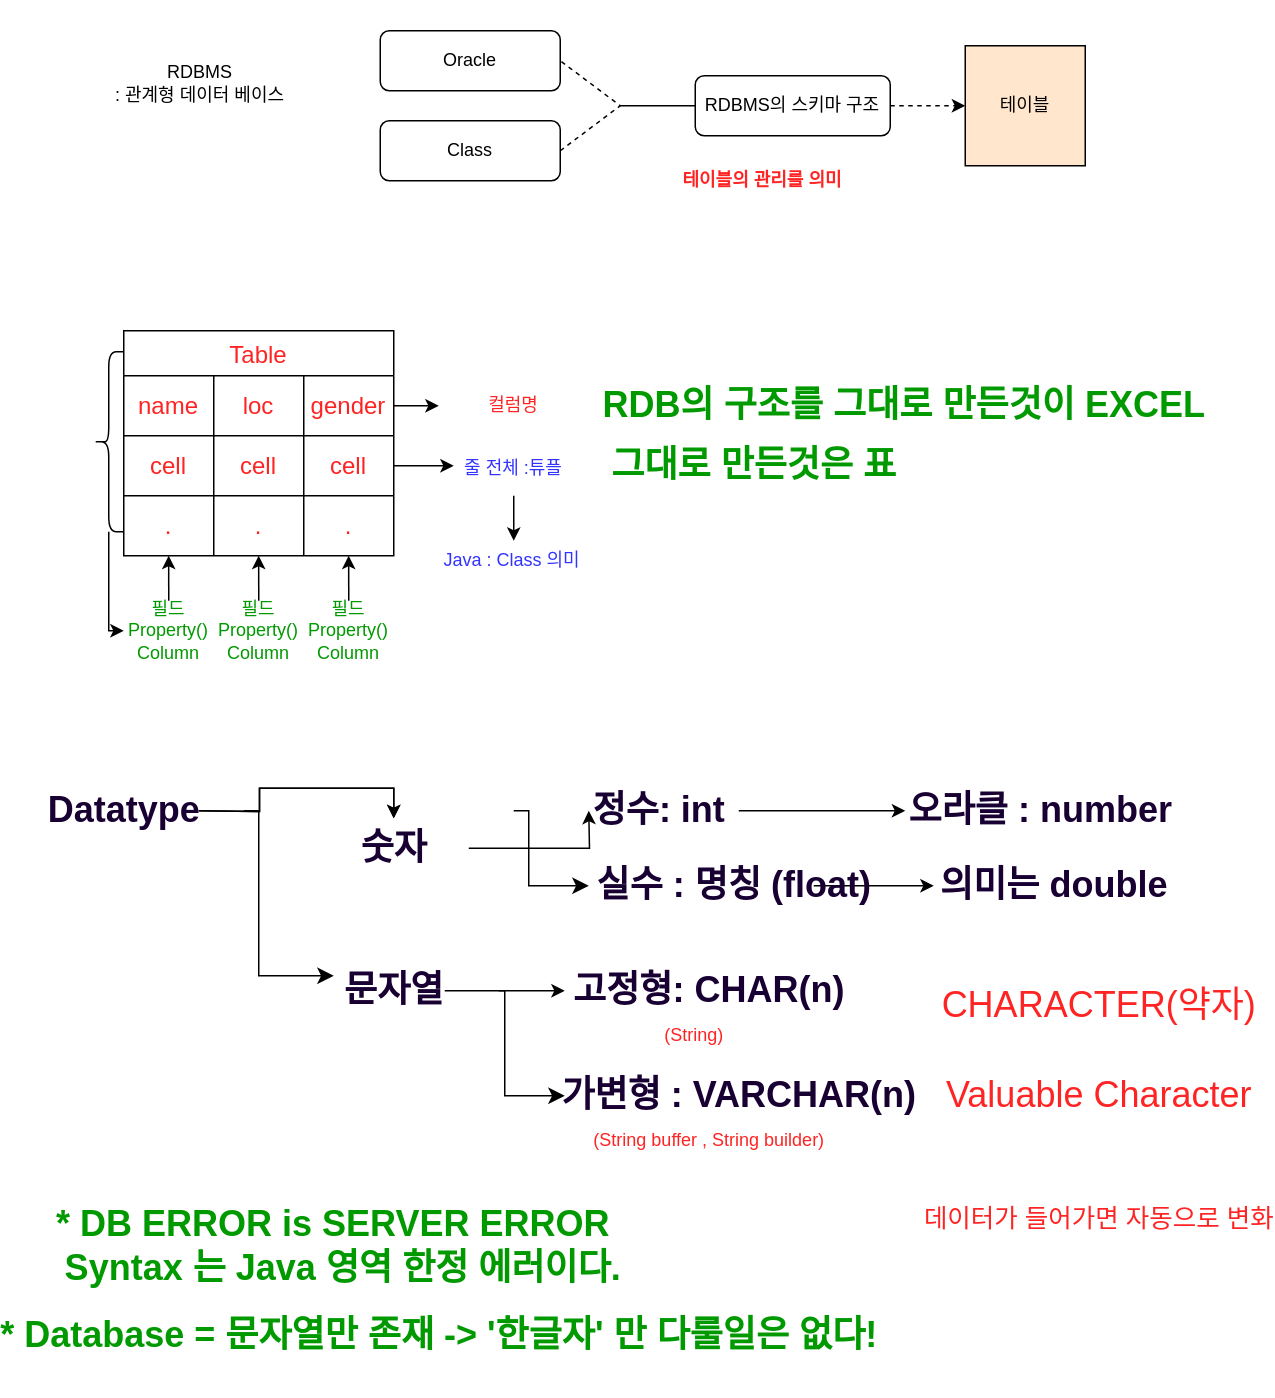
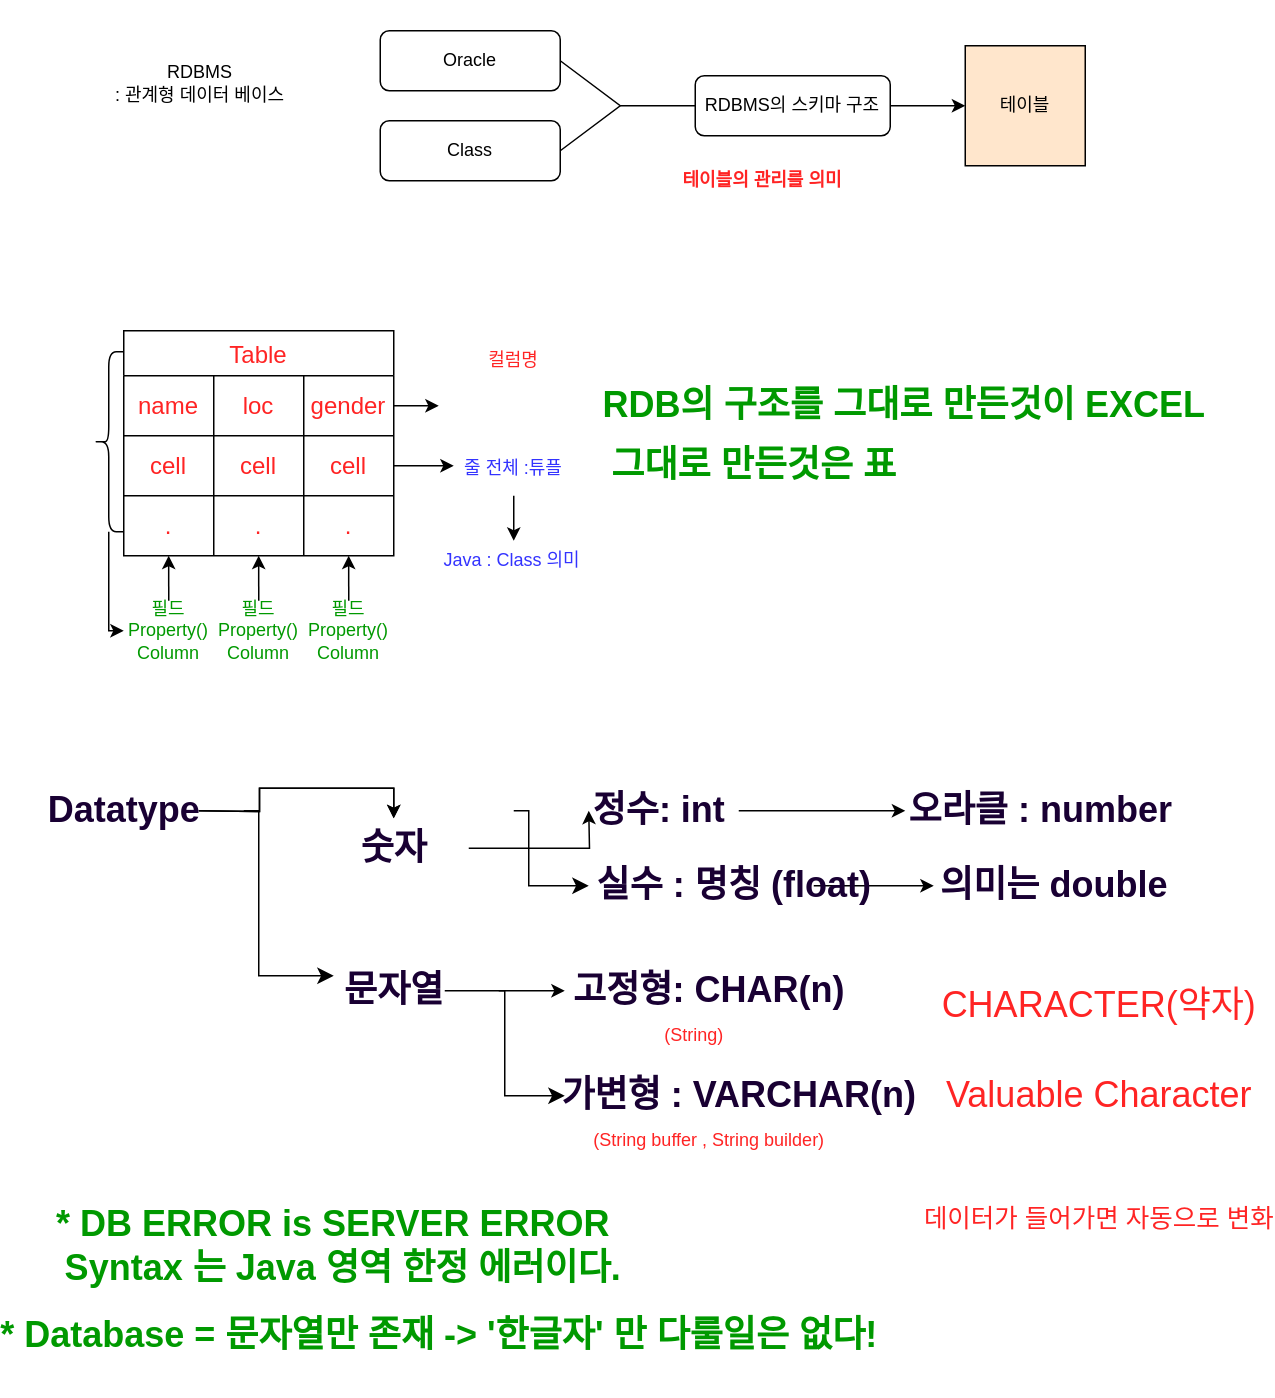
edge "Oracle" -- "Class": style dashed -> solid
edge "RDBMS의 스키마 구조" -> "테이블": style dashed -> solid
node "컬럼명": moved (514, 406) -> (514, 361)
